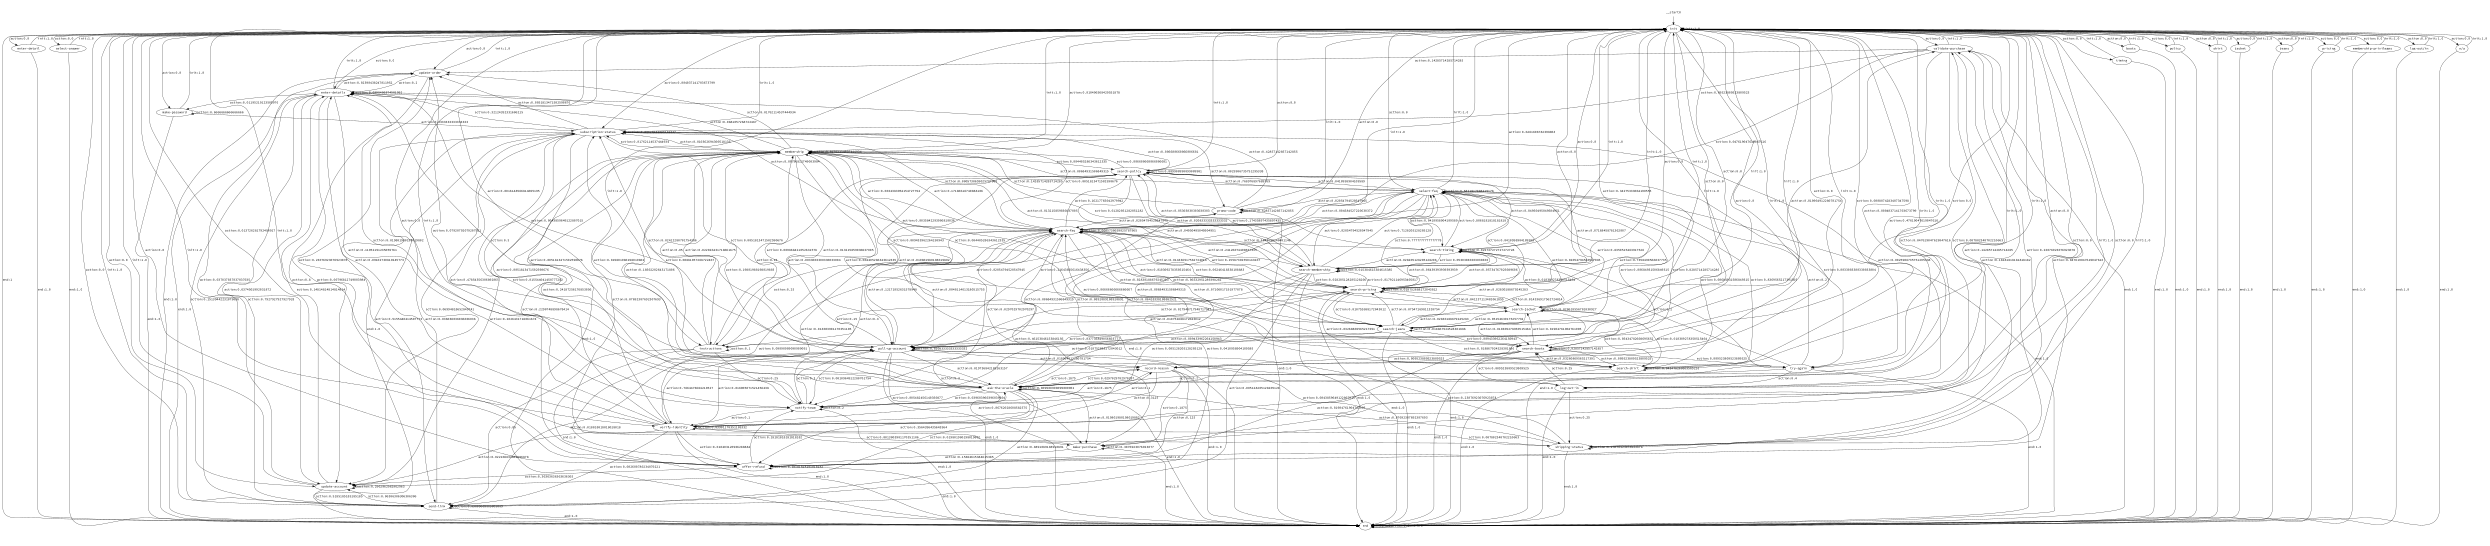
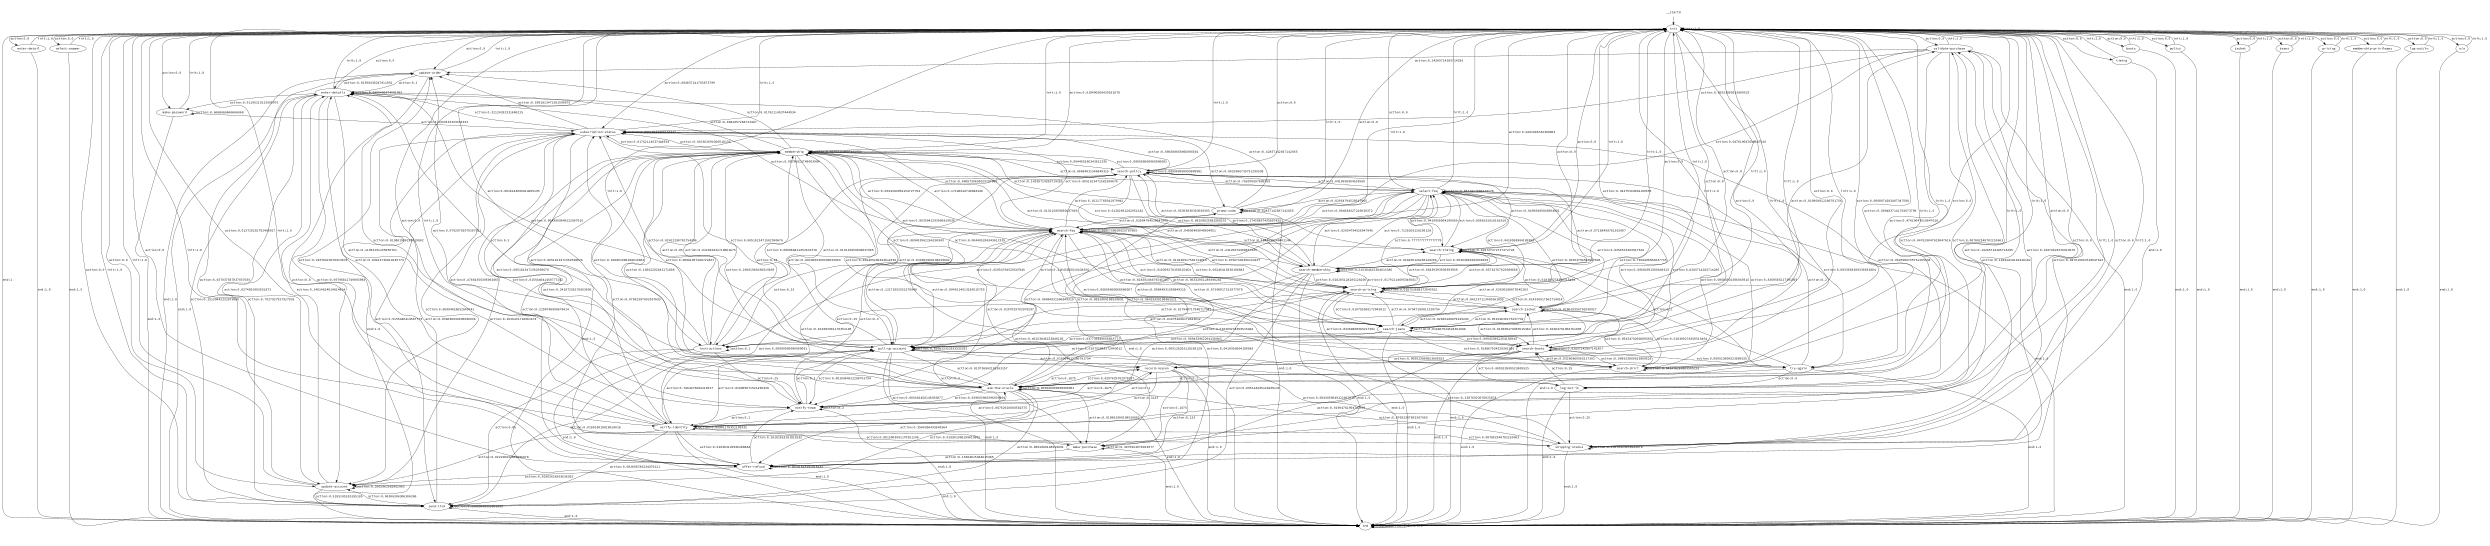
node "shirt": removed
edge "search-policy" -> "search-membership": label "action:0.020833333333333332" -> "action:0.08250825082508251"
edge "search-jacket" -> "instructions": added, label "action:0.010309278350515464"
edge "timing" -> "end": now "timing" -> "shipping-status"
